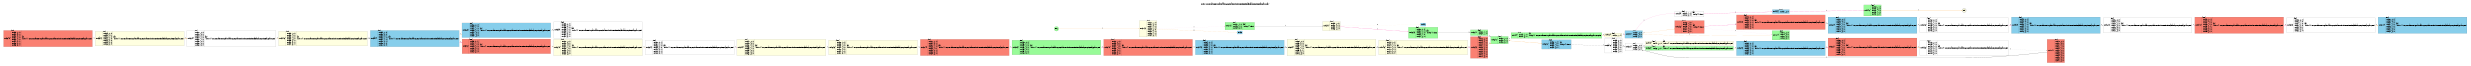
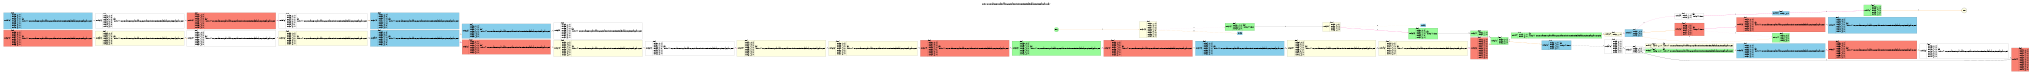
node "Exit": label "Exit" -> "Users"
node "0x109482 [25]": removed
